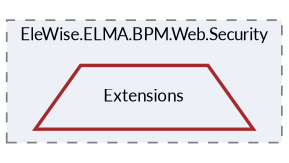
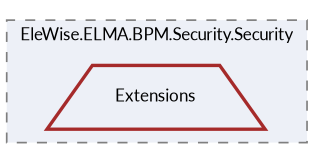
cluster "EleWise.ELMA.BPM.Web.Security": label "EleWise.ELMA.BPM.Web.Security" -> "EleWise.ELMA.BPM.Security.Security"
